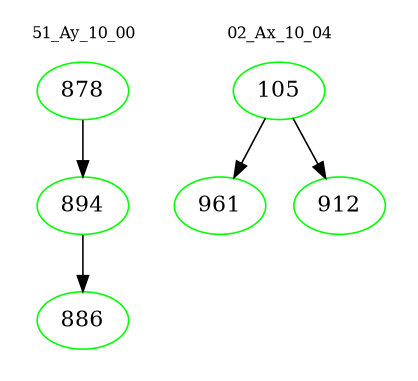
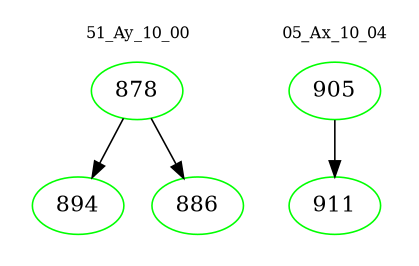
cluster "02_Ax_10_04": label "02_Ax_10_04" -> "05_Ax_10_04"
node "105": label "105" -> "905"
node "961": label "961" -> "911"
node "912": removed
edge "894" -> "886": now "878" -> "886"
